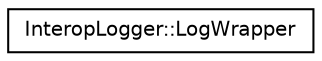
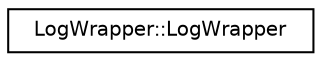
node "InteropLogger::LogWrapper": label "InteropLogger::LogWrapper" -> "LogWrapper::LogWrapper"
